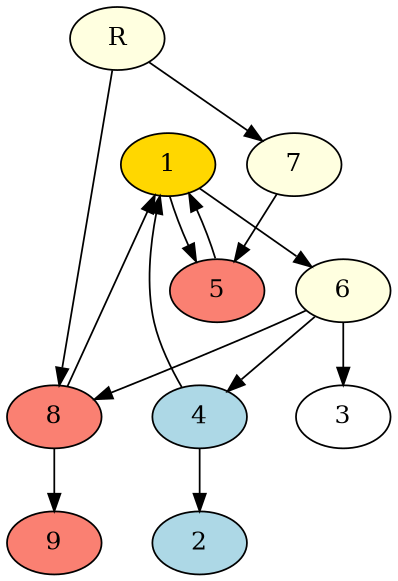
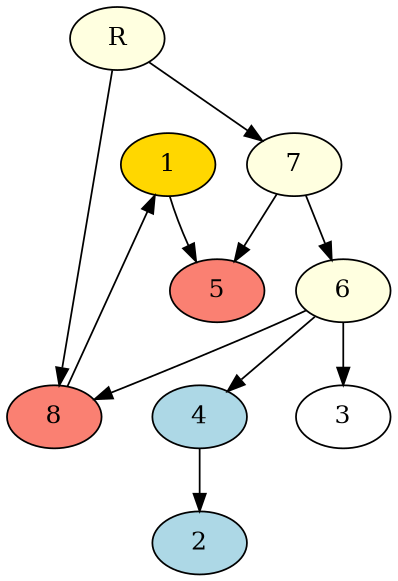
edge "1" -> "6": now "7" -> "6"
edge "5" -> "1": removed
edge "4" -> "1": removed
node "9": removed
